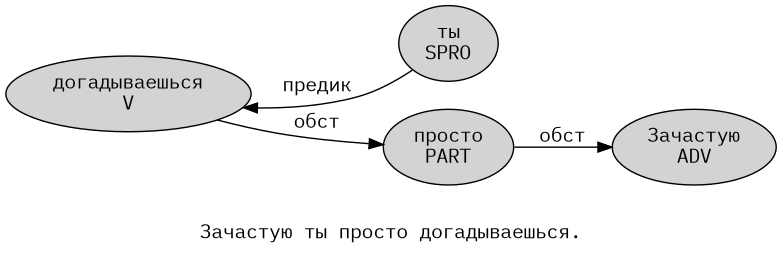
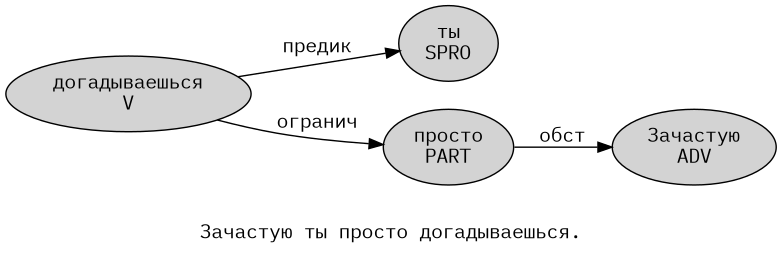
edge "ты SPRO" -> "догадываешься V": reversed
edge "догадываешься V" -> "просто PART": label "обст" -> "огранич"
